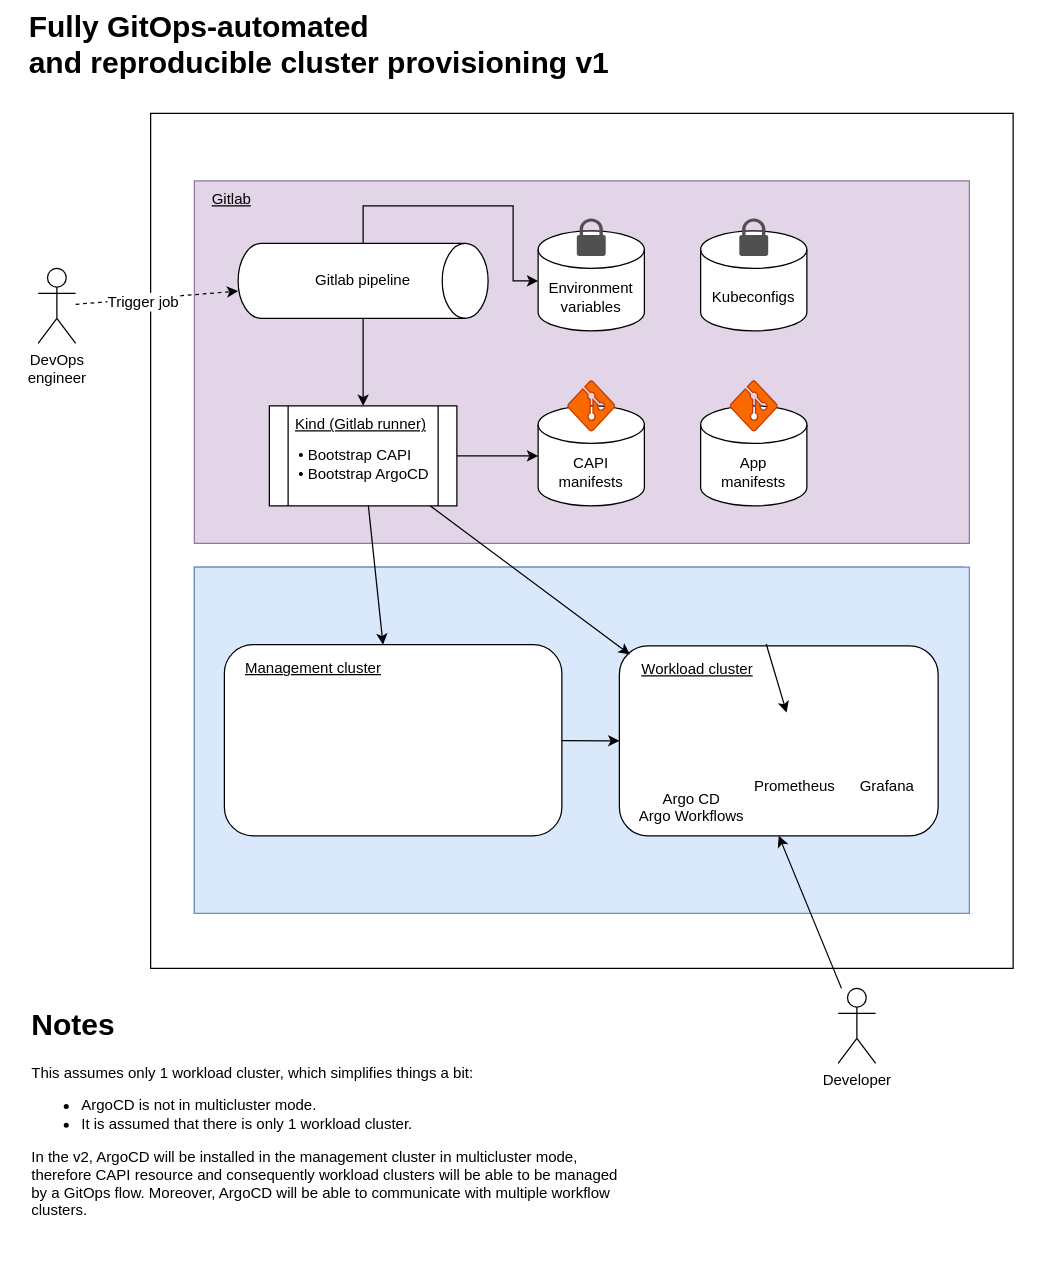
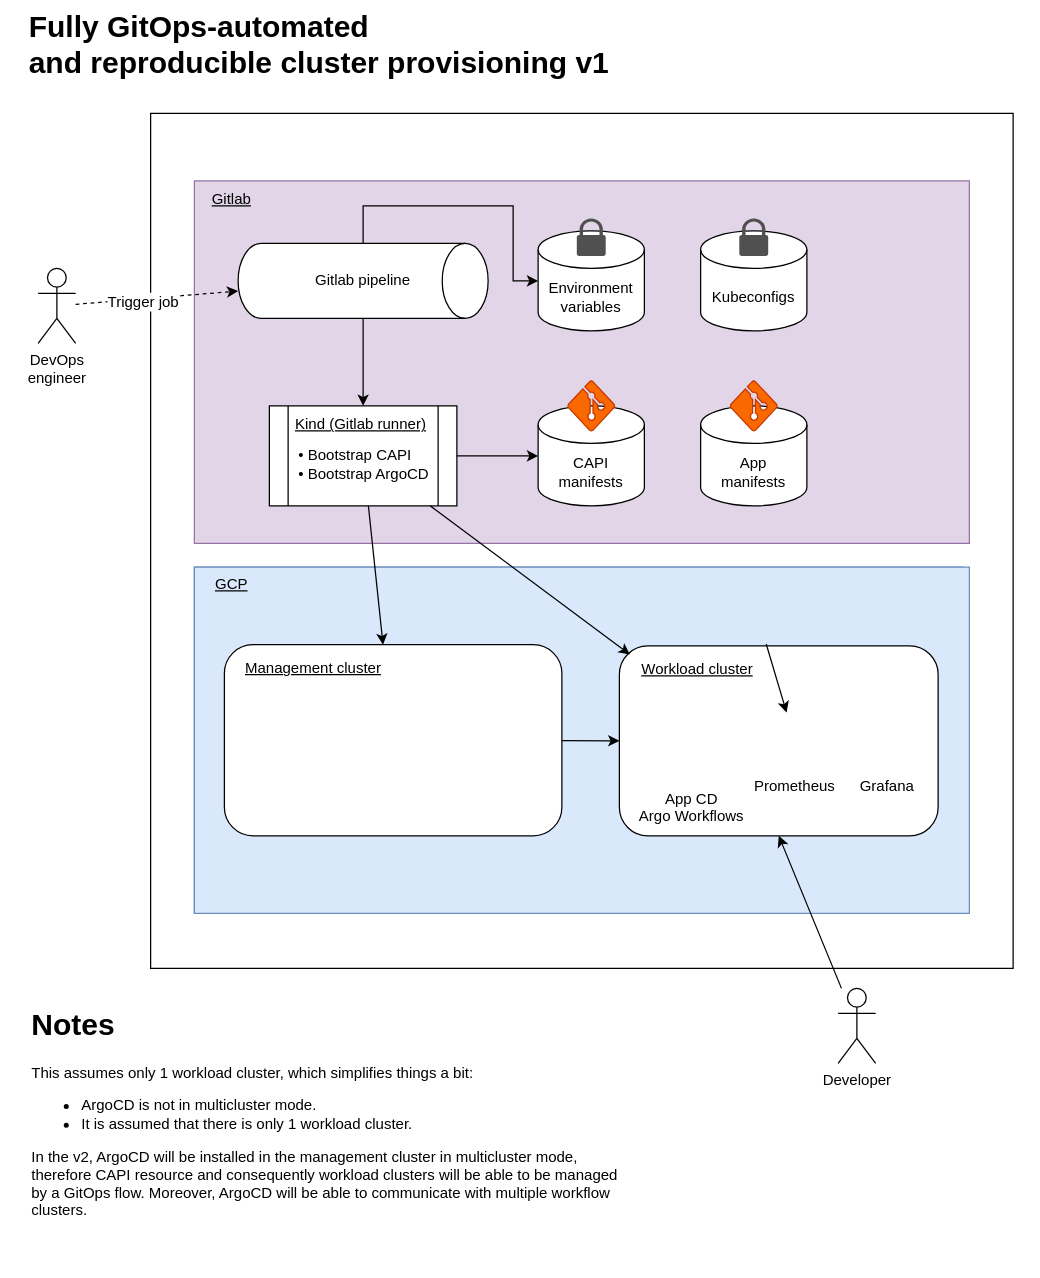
node "GCP": added
node "Argo CD Argo Workflows": label "Argo CD Argo Workflows" -> "App CD Argo Workflows"
